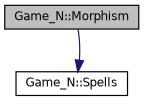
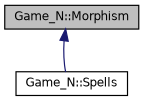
edge "Game_N::Morphism" -> "Game_N::Spells": reversed
